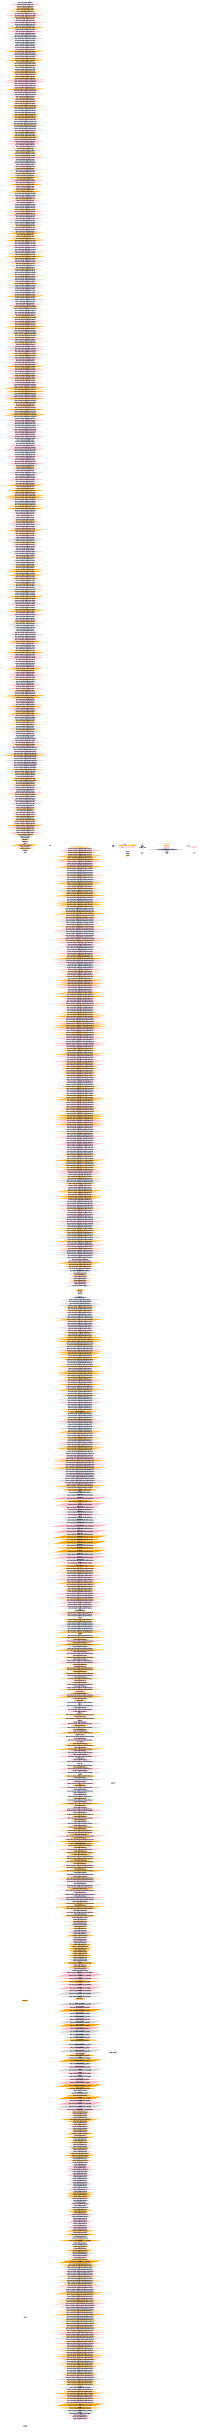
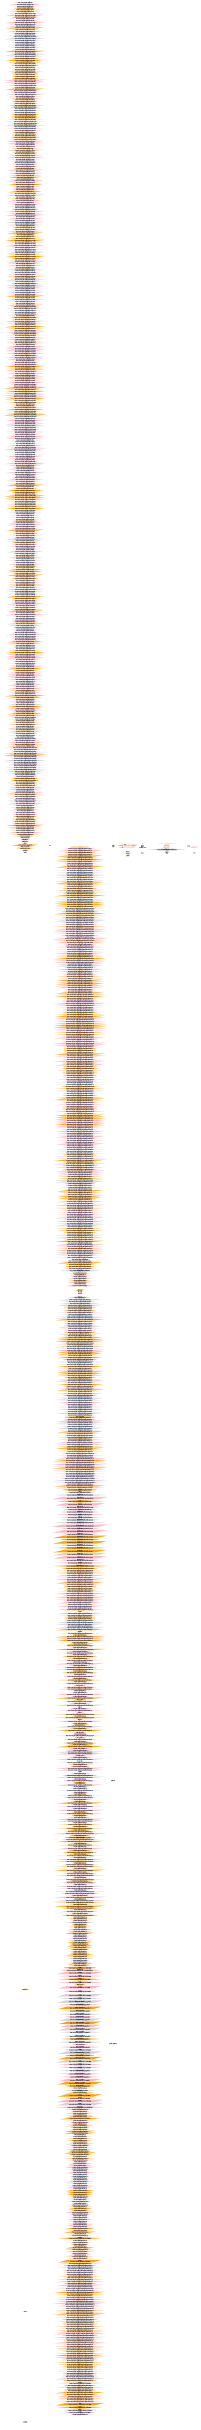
node "pyvenv.cfg /home/repro/.venv/reprozip/pyvenv.cfg": removed
node "/usr/lib/python3.7/__pycache__/_compression.cpython-37.pyc": fillcolor lightpink -> orange
node "/usr/lib/python3.7/__pycache__/codecs.cpython-37.pyc": removed
node "/usr/lib/python3.7/__pycache__/platform.cpython-37.pyc": fillcolor orange -> lightgrey
node "/usr/lib/python3.7/__pycache__/sitecustomize.cpython-37.pyc": fillcolor lightgrey -> orange
